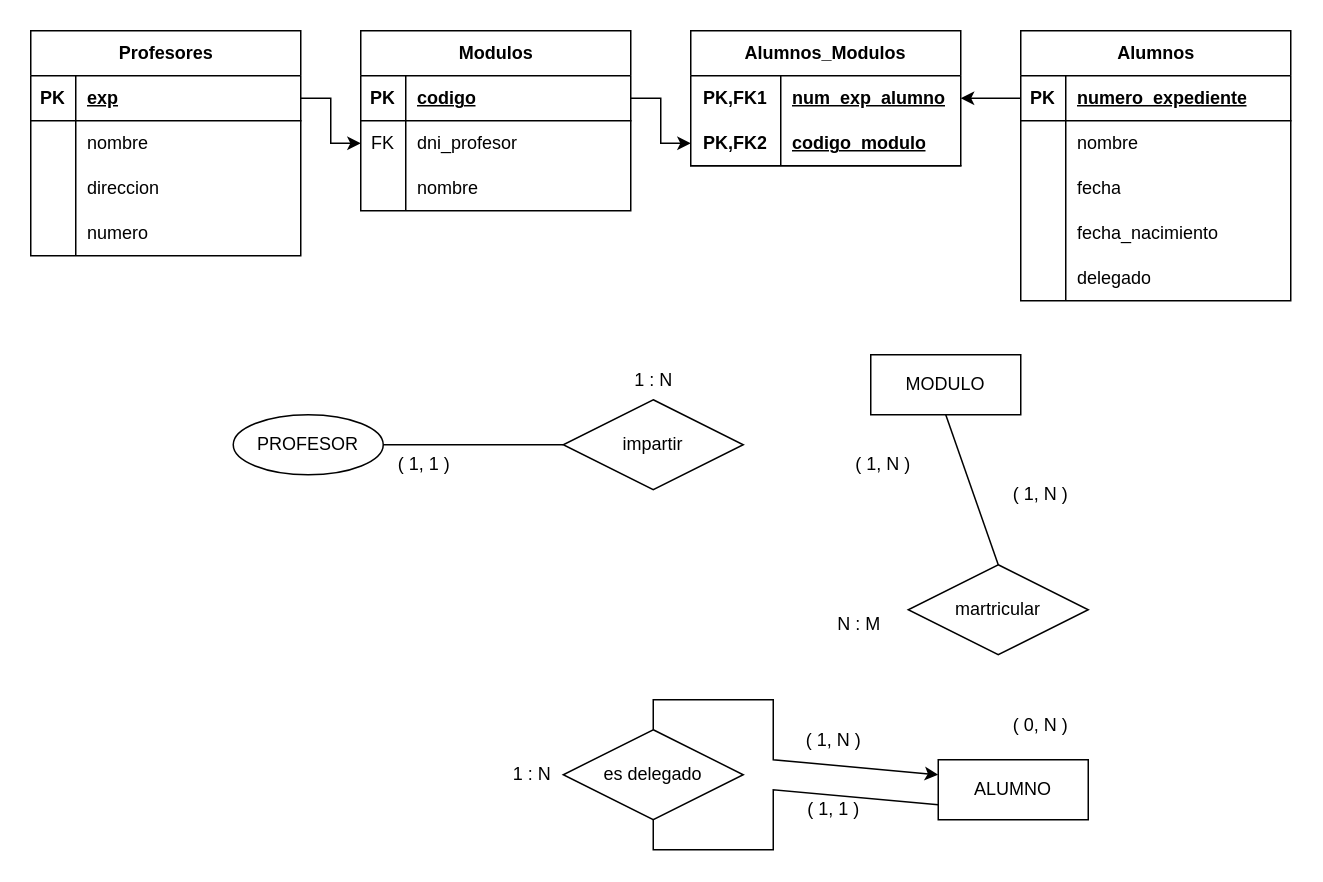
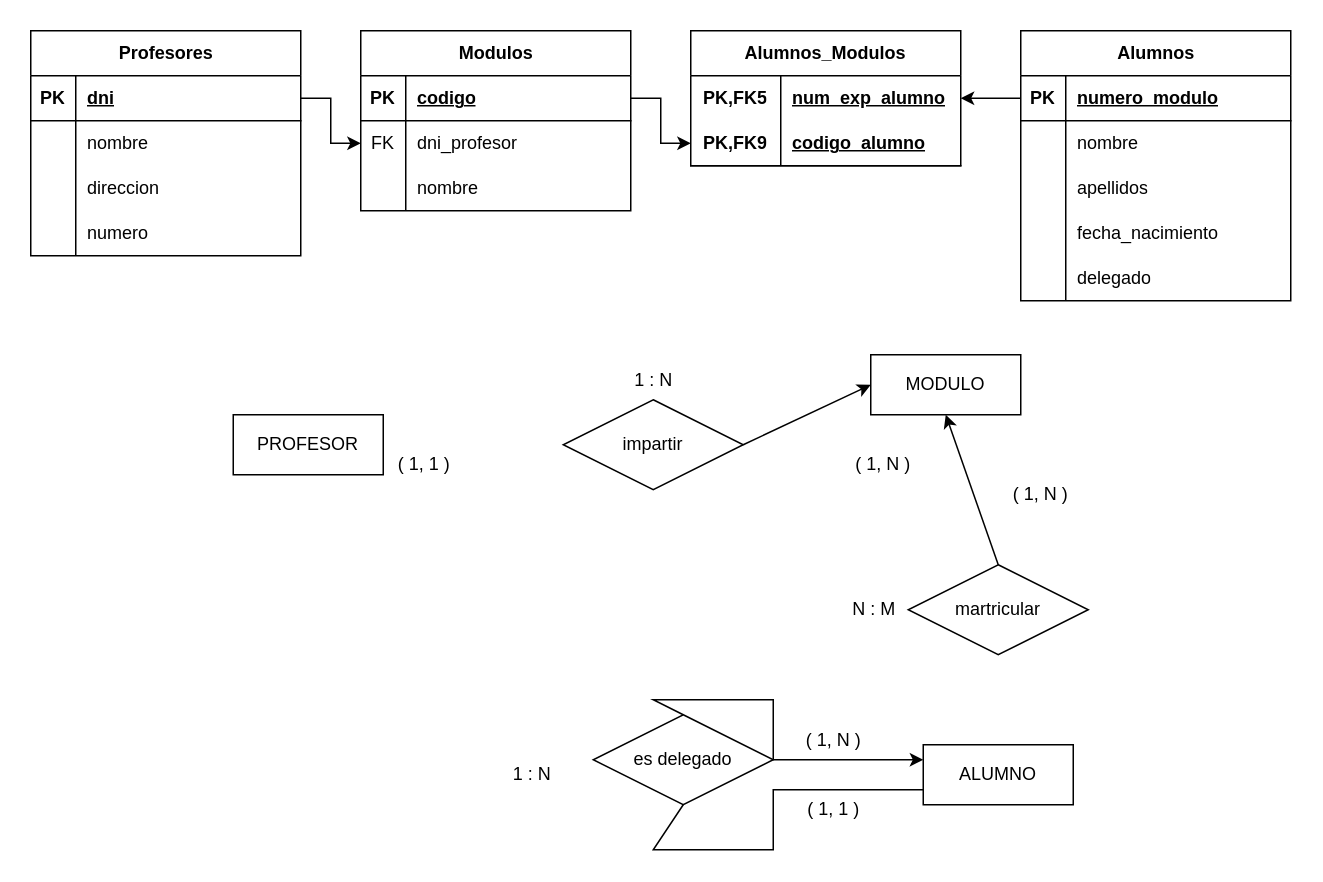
node "exp": label "exp" -> "dni"
node "PK,FK1": label "PK,FK1" -> "PK,FK5"
node "numero_expediente": label "numero_expediente" -> "numero_modulo"
node "PK,FK2": label "PK,FK2" -> "PK,FK9"
node "codigo_modulo": label "codigo_modulo" -> "codigo_alumno"
node "fecha": label "fecha" -> "apellidos"
edge "impartir" -> "MODULO": added
edge "MODULO" -- "martricular": arrowhead none -> classic
node "PROFESOR": shape ellipse -> rectangle
edge "PROFESOR" -- "impartir": removed
node "N : M": moved (858, 625) -> (873, 610)
node "( 0, N )": removed
node "es delegado": moved (653, 775) -> (683, 760)
node "ALUMNO": moved (1013, 790) -> (998, 775)
